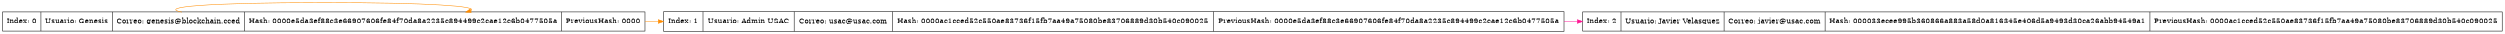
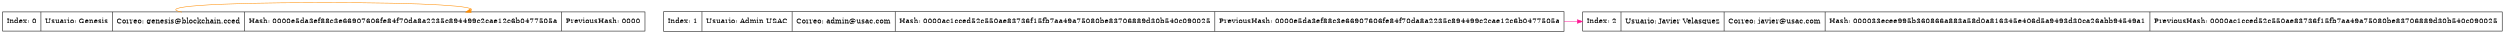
edge "Index: 0" -> "Index: 1": removed
node "Index: 1": text "Correo: usac@usac.com" -> "Correo: admin@usac.com"
